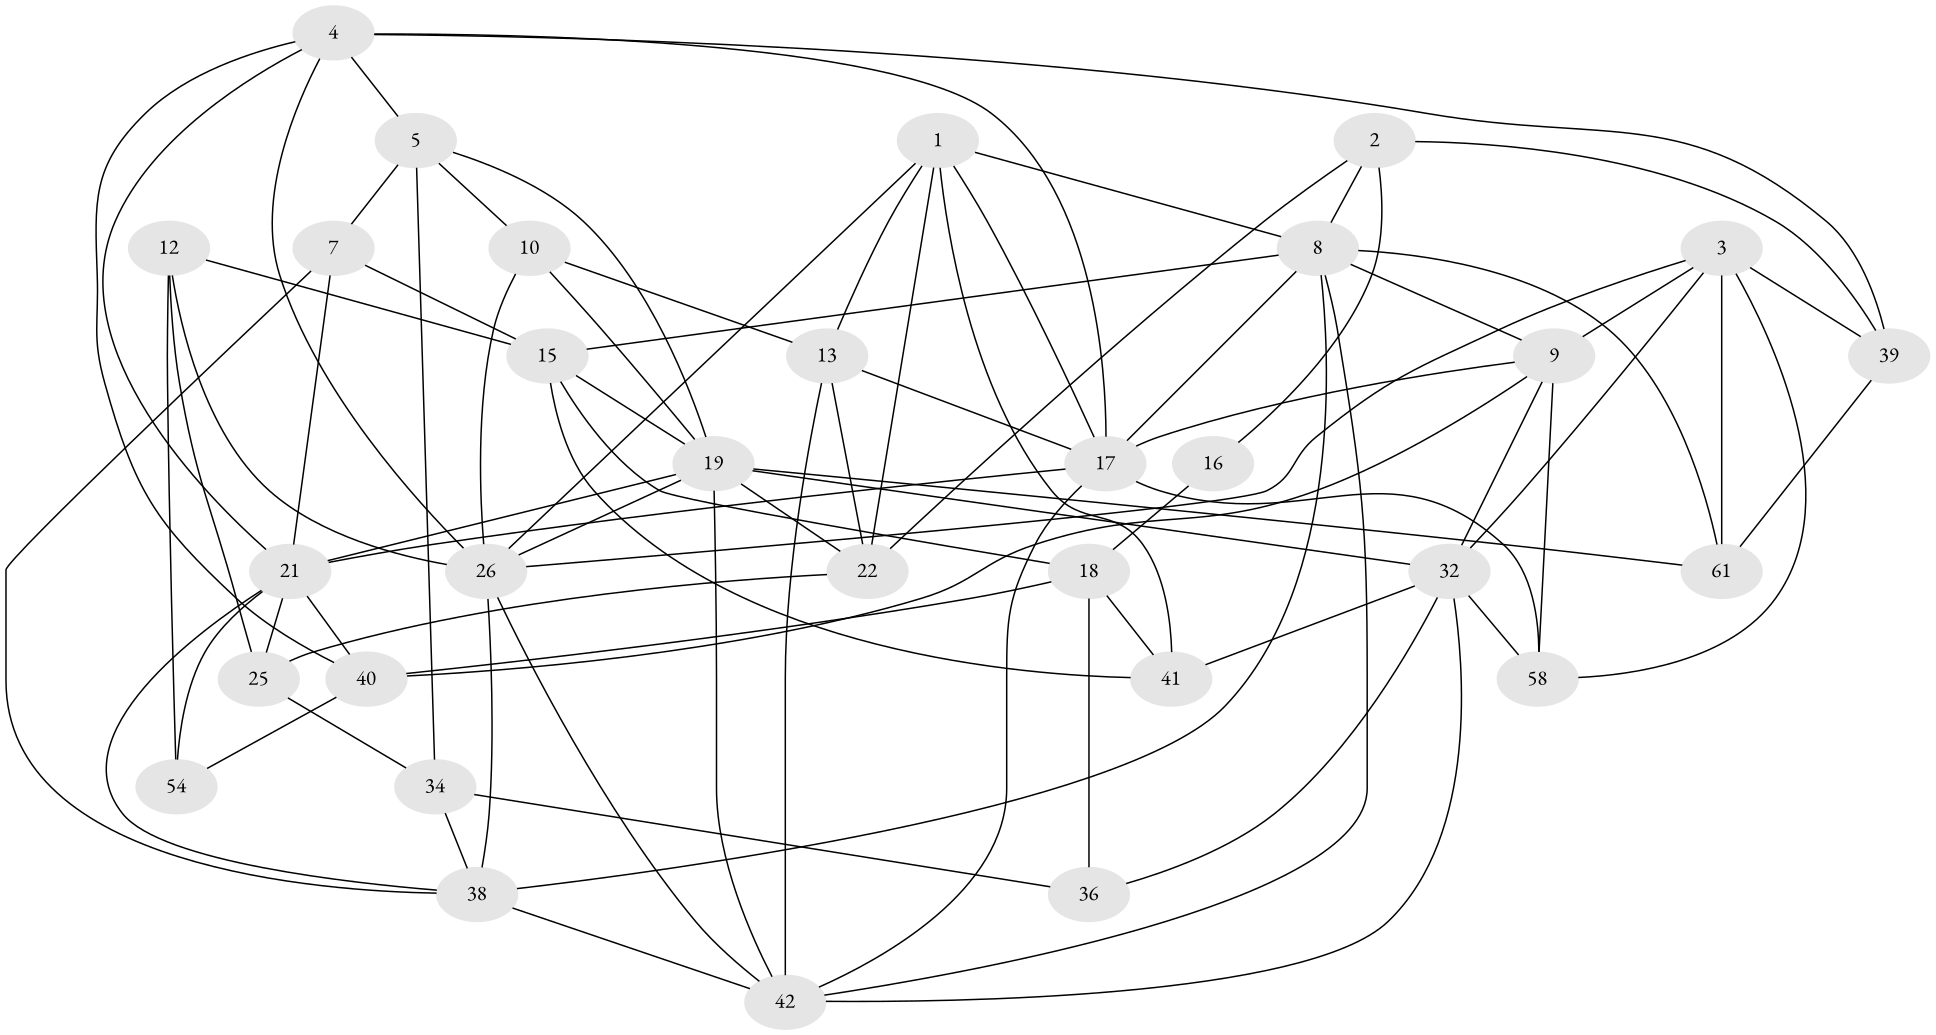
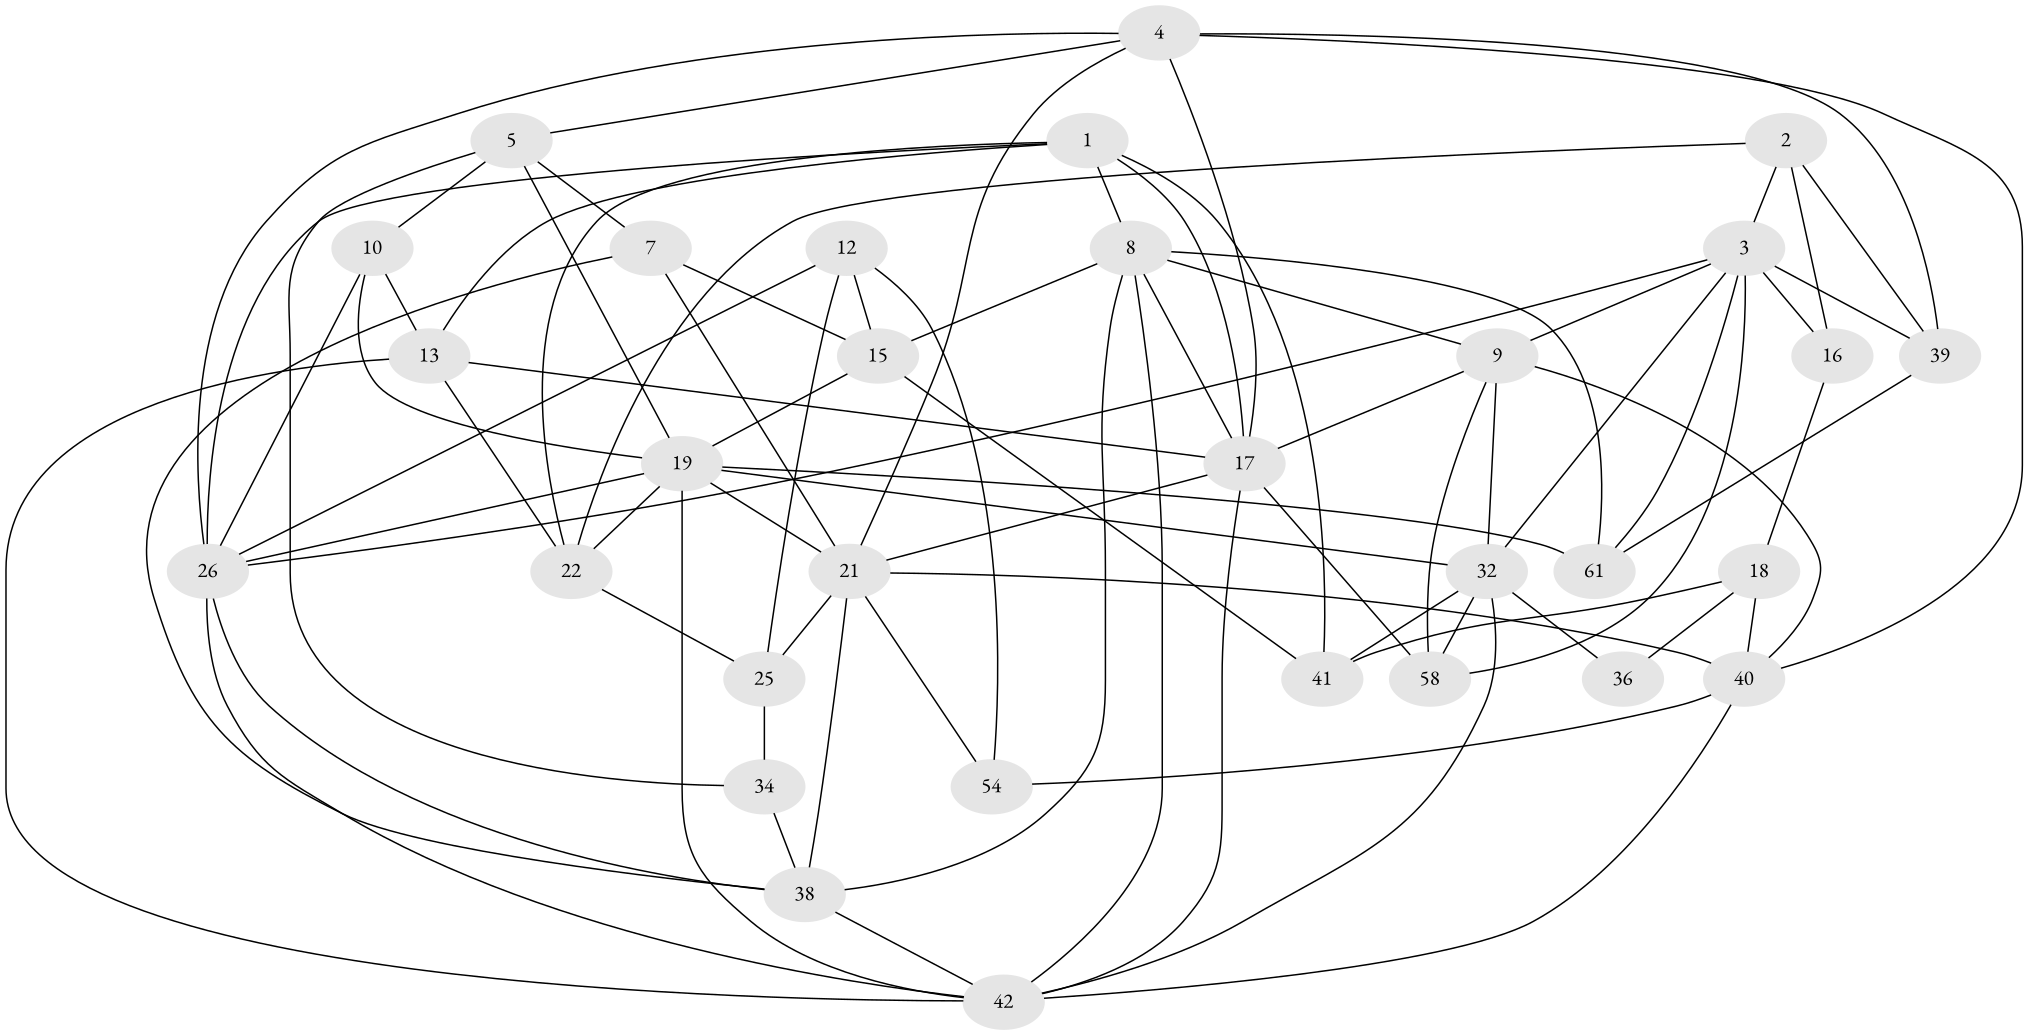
edge "2" -- "8": now "2" -- "3"
edge "3" -- "16": added
edge "15" -- "18": removed
edge "34" -- "36": removed
edge "40" -- "42": added
